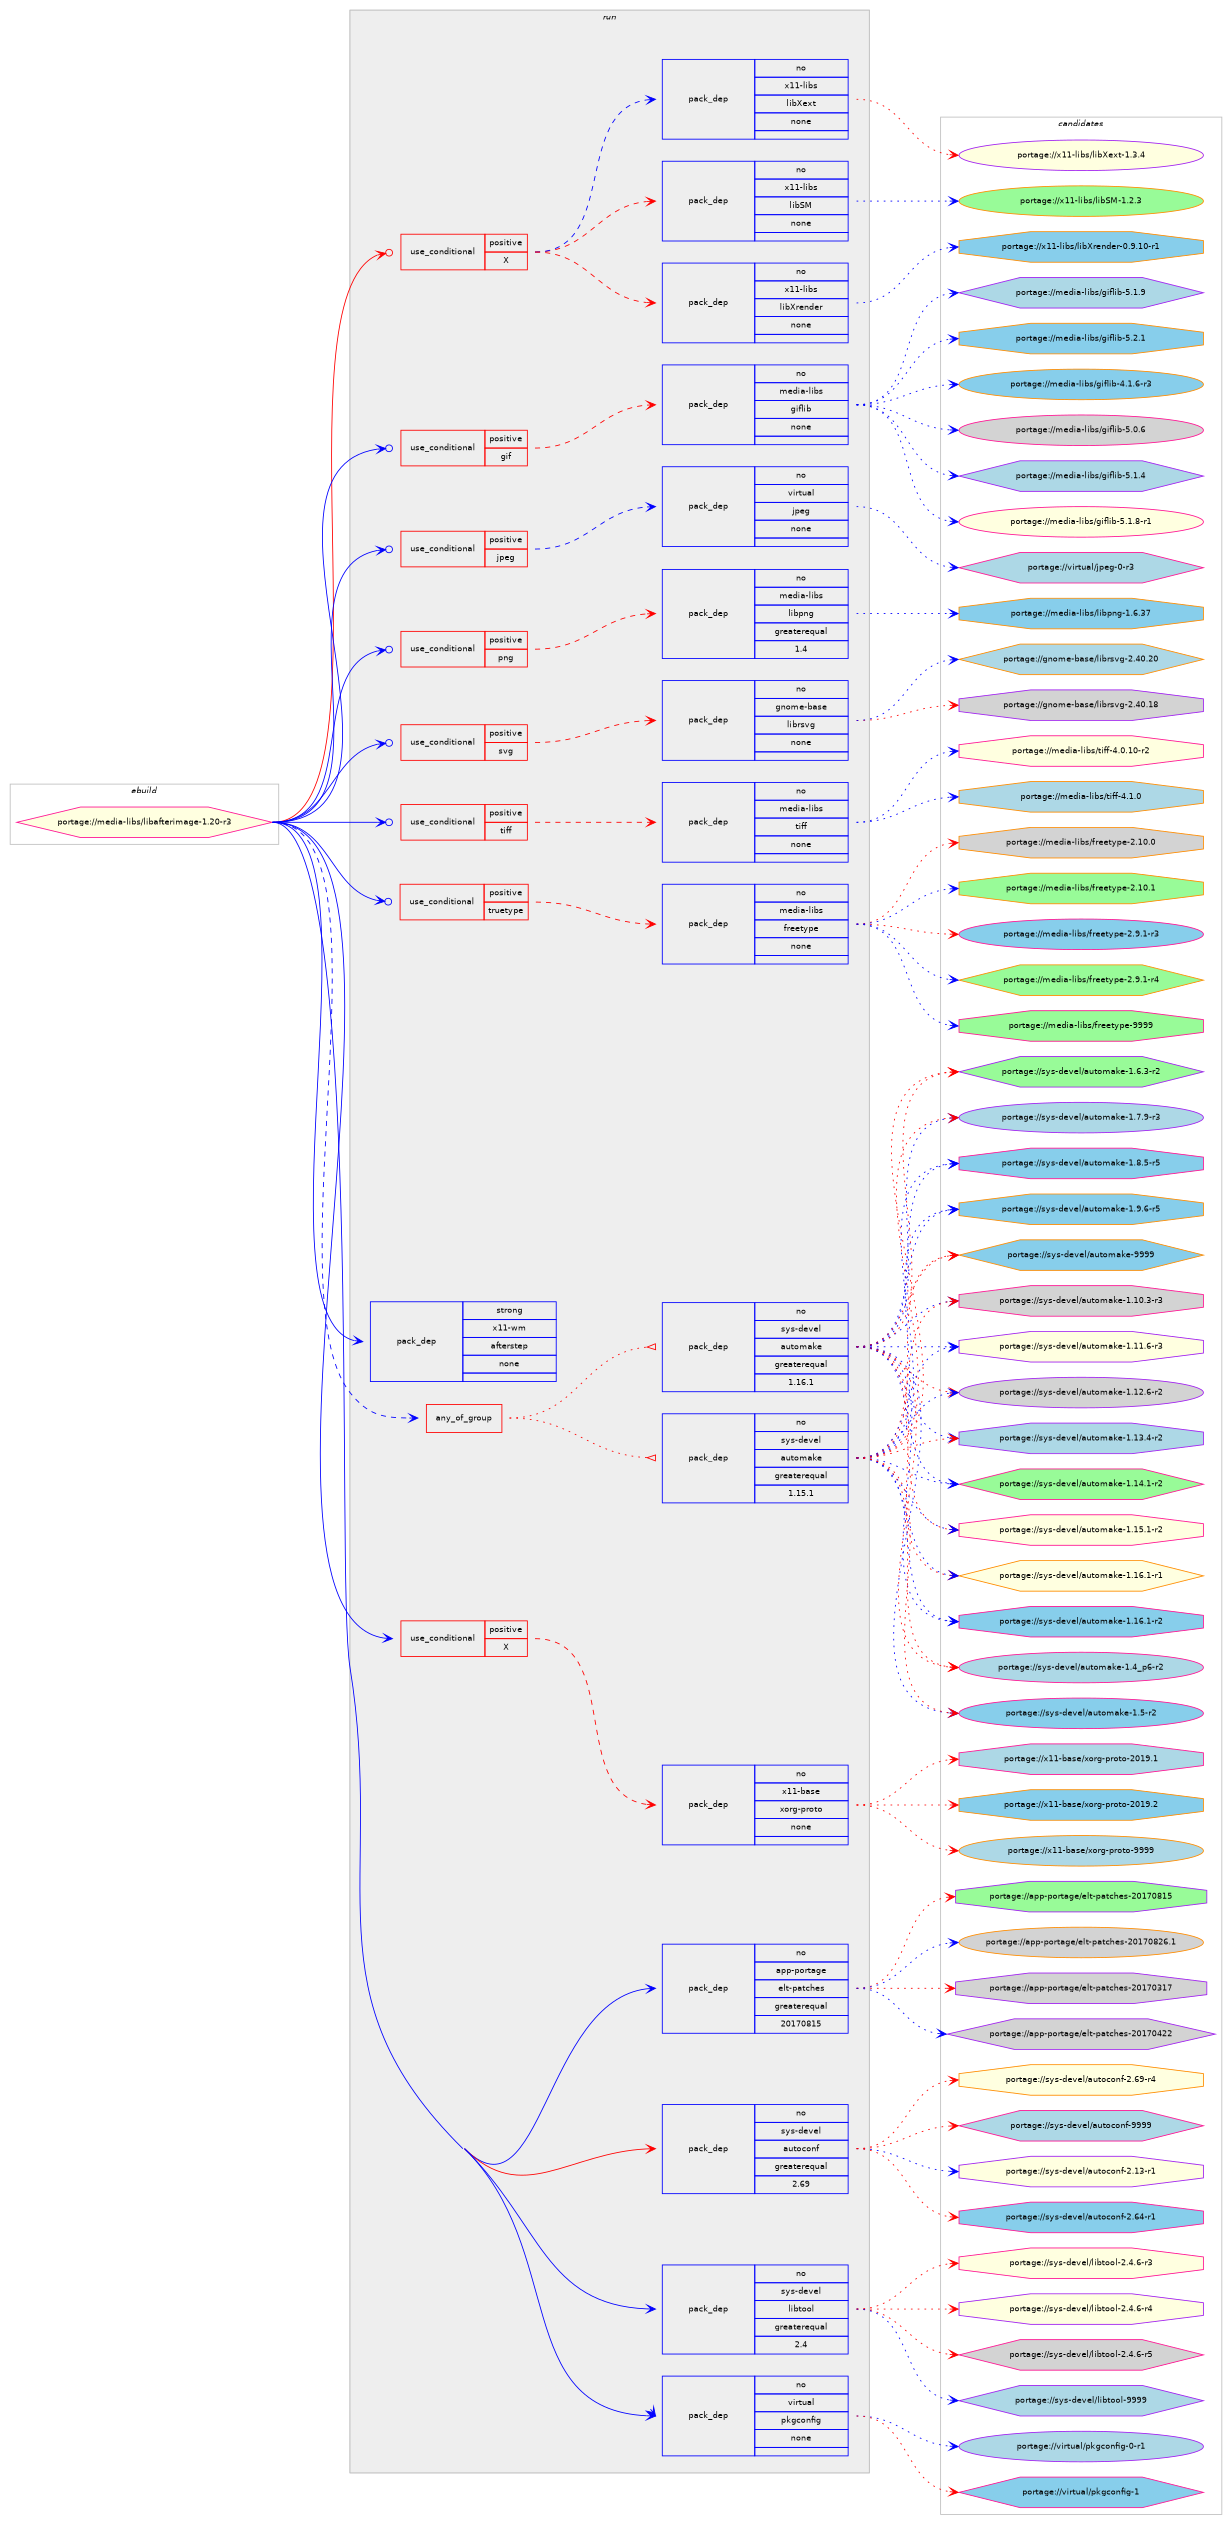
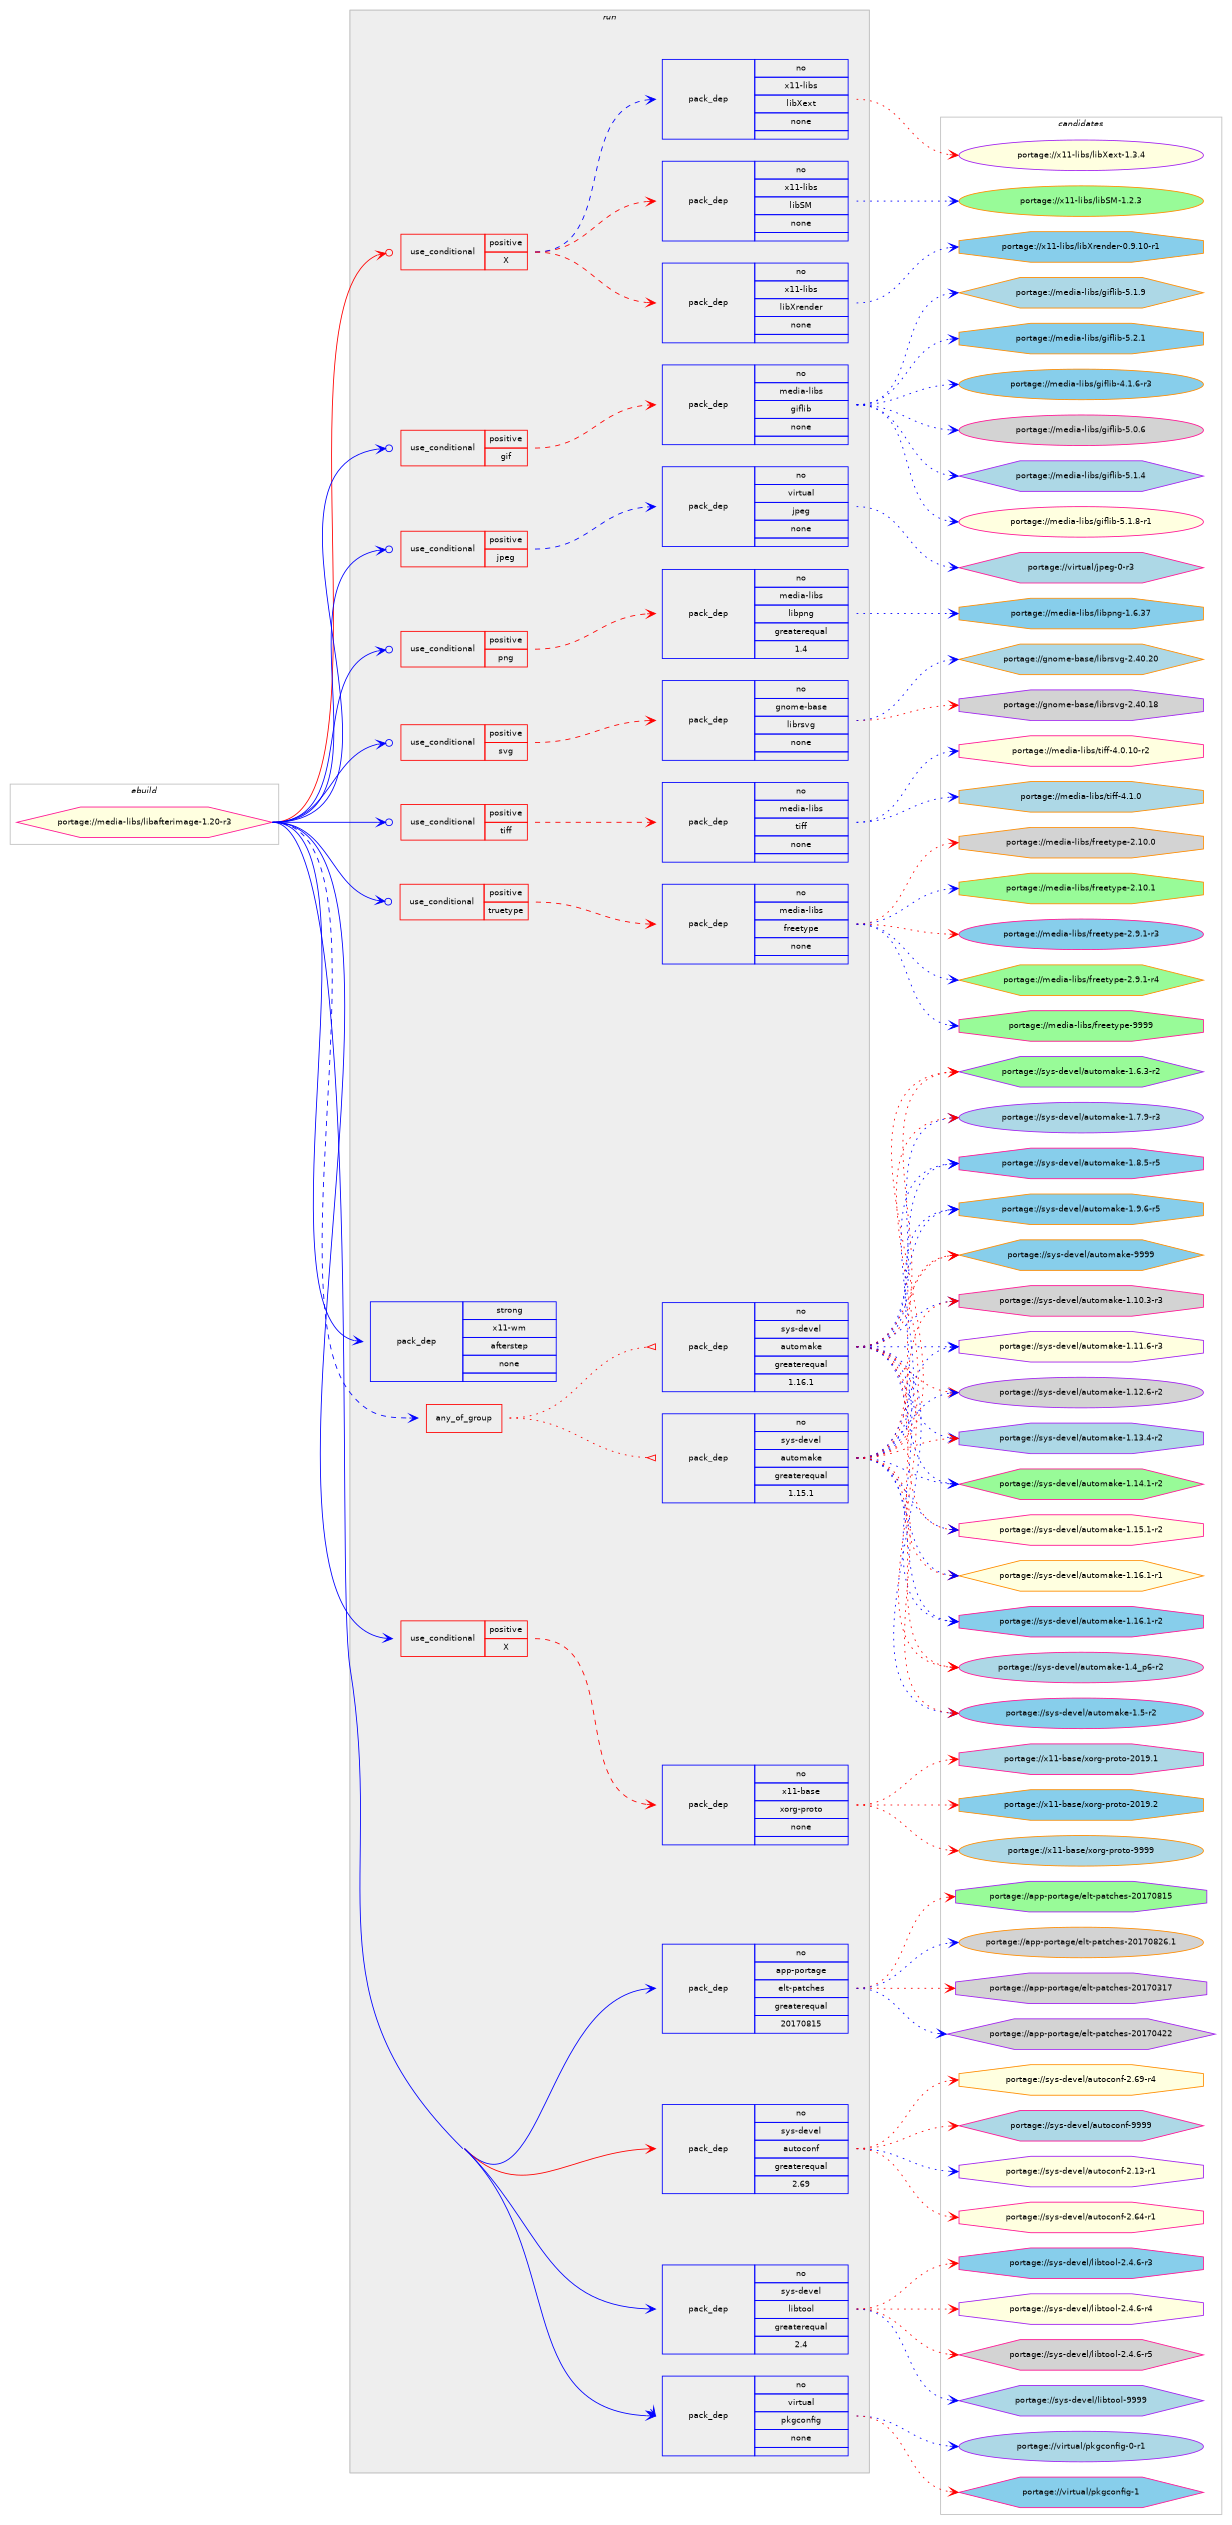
node "portage://media-libs/giflib-5.1.9": color purple -> darkorange
node "portage://sys-devel/autoconf-2.64-r1": fillcolor skyblue -> lightyellow
node "portage://sys-devel/libtool-2.4.6-r3": fillcolor lightyellow -> skyblue
